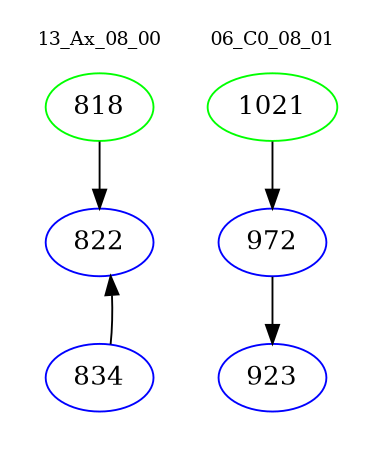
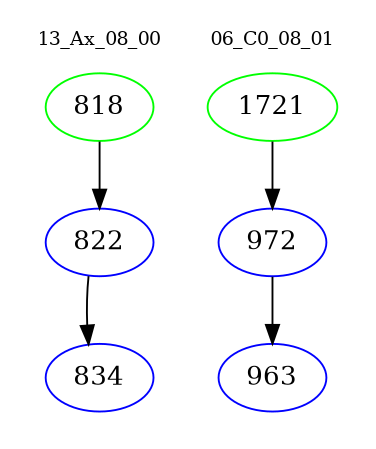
node "1021": label "1021" -> "1721"
edge "834" -> "822": reversed
node "923": label "923" -> "963"
